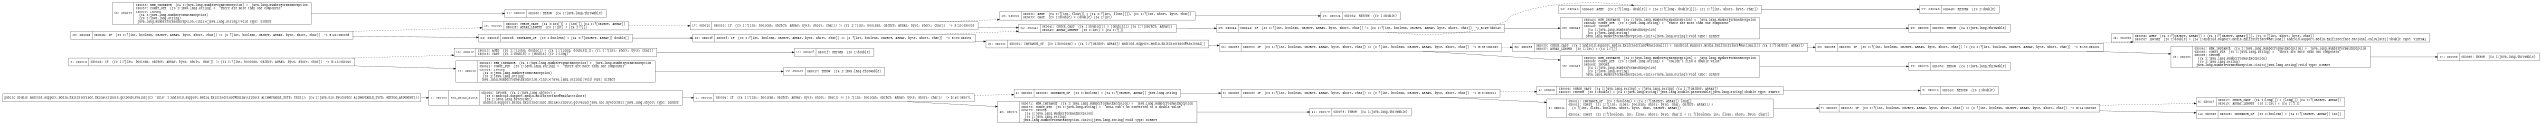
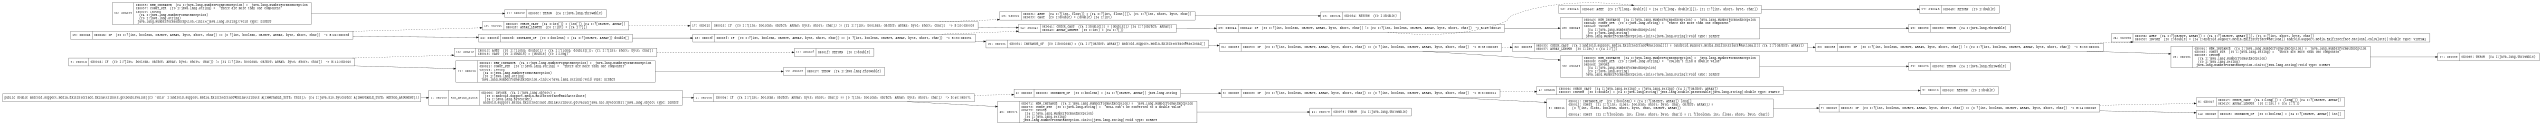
edge "10: 0x001c" -> "11: 0x001f": style solid -> dashed
